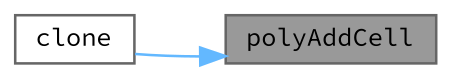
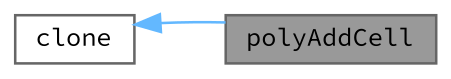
edge "clone" -> "polyAddCell": reversed
